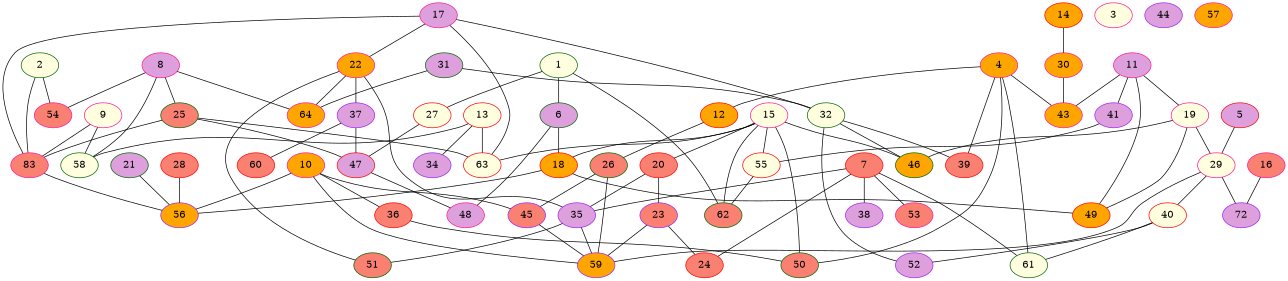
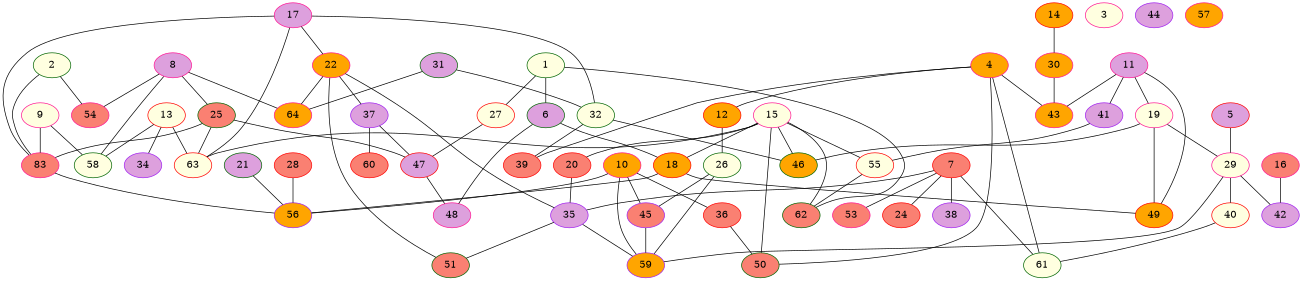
node "26": fillcolor salmon -> lightyellow
node "23": removed
node "72": label "72" -> "42"
node "52": removed
